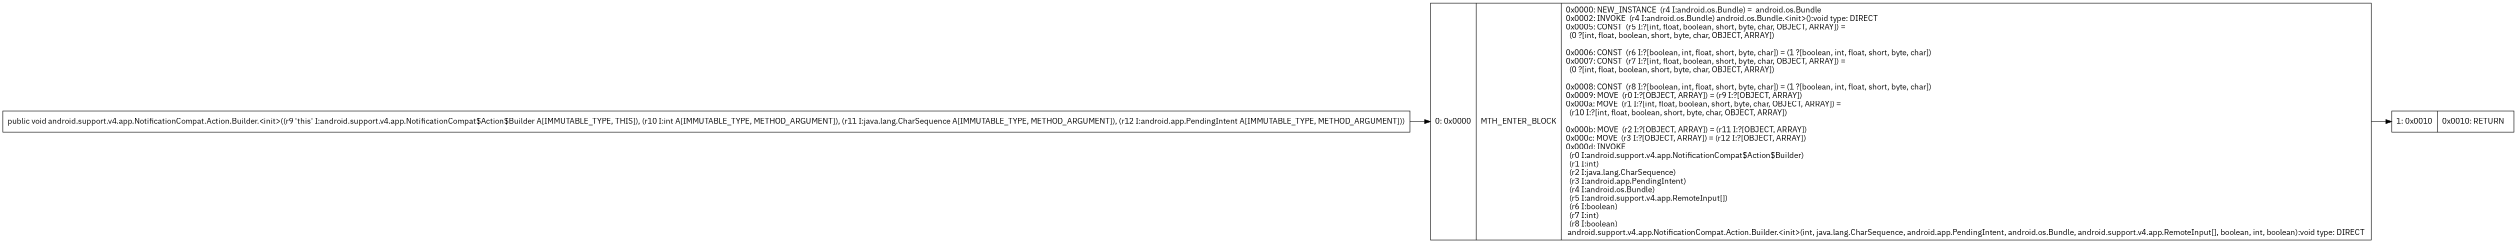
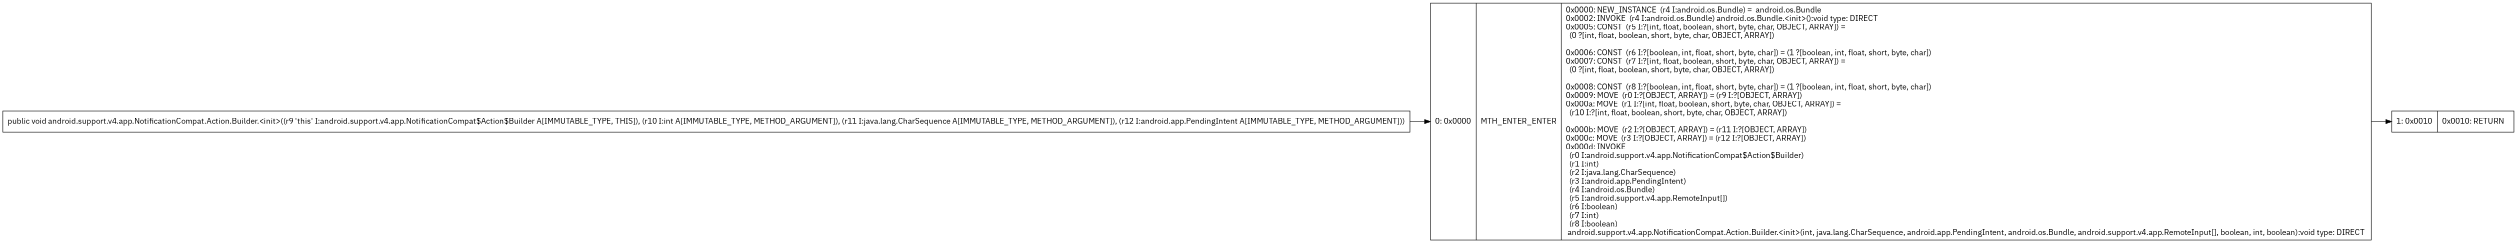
node "0: 0x0000": text "MTH_ENTER_BLOCK" -> "MTH_ENTER_ENTER"
